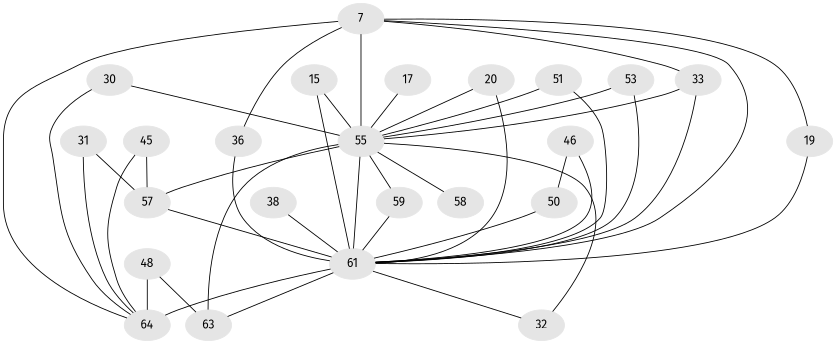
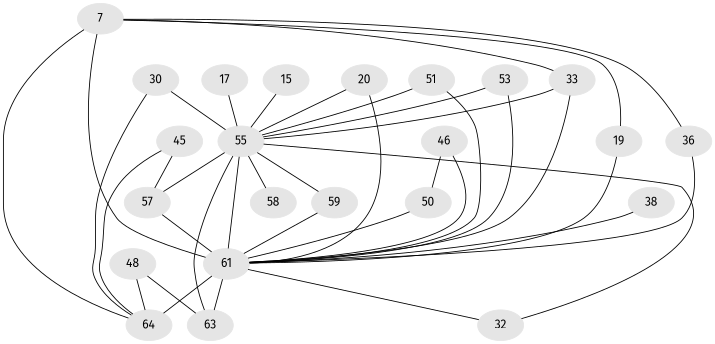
edge "7" -- "55": removed
node "31": removed
edge "15" -- "61": removed
